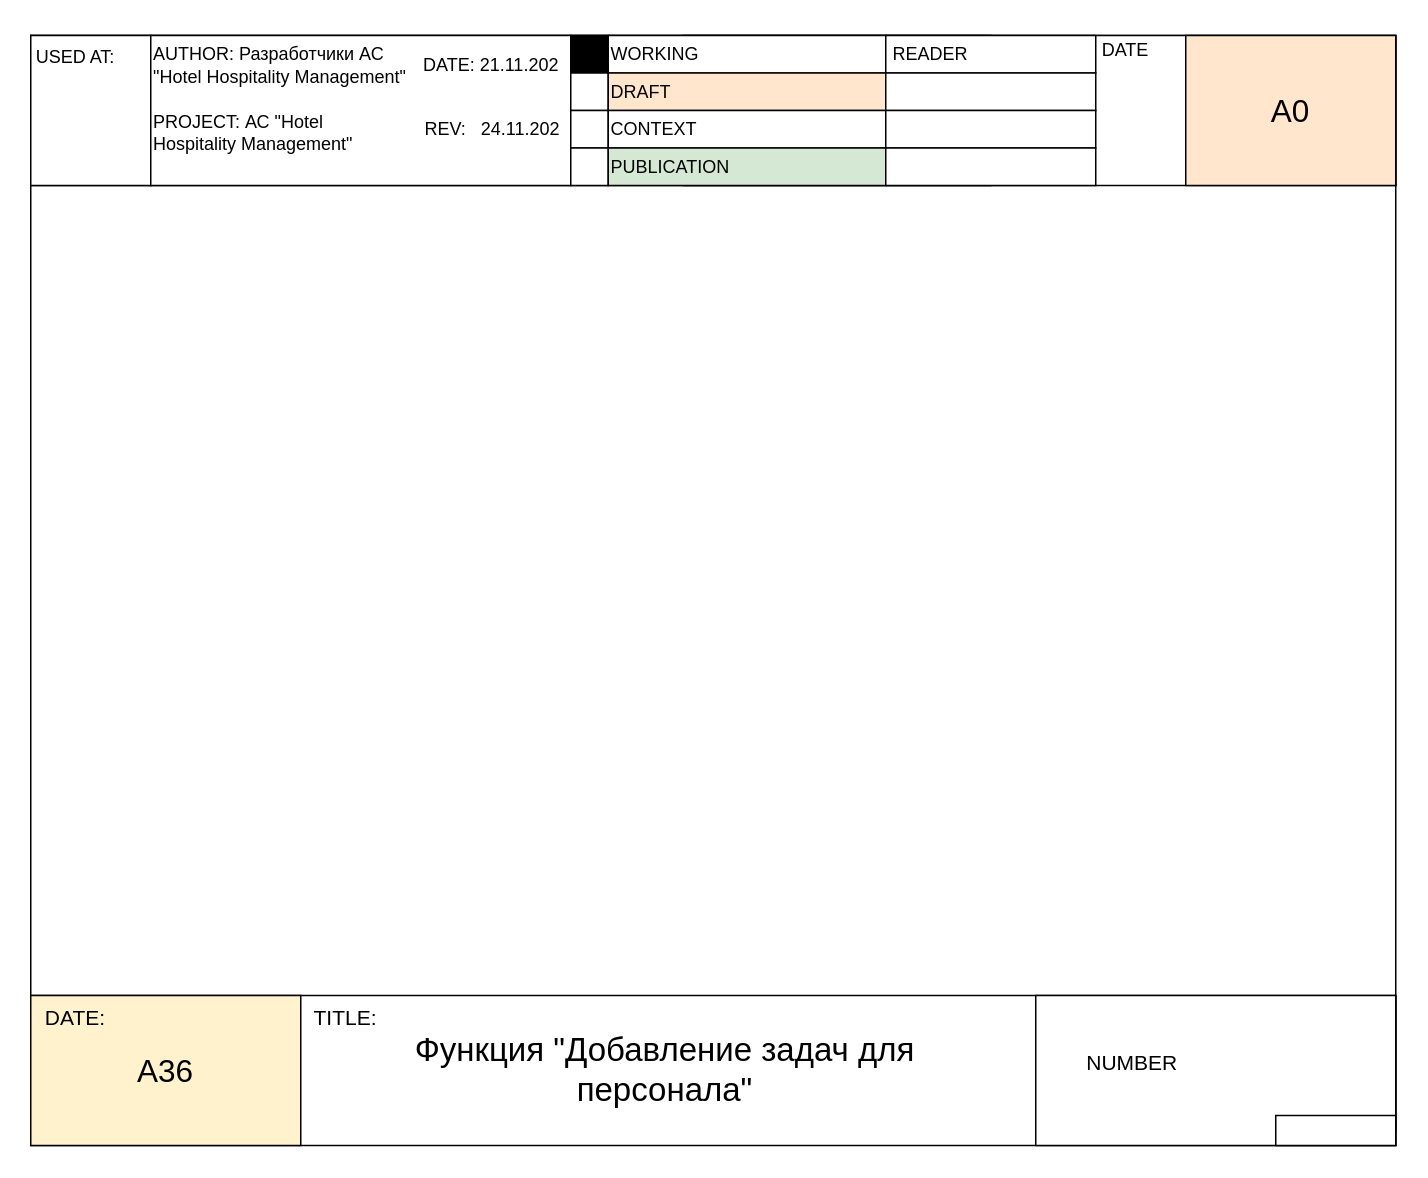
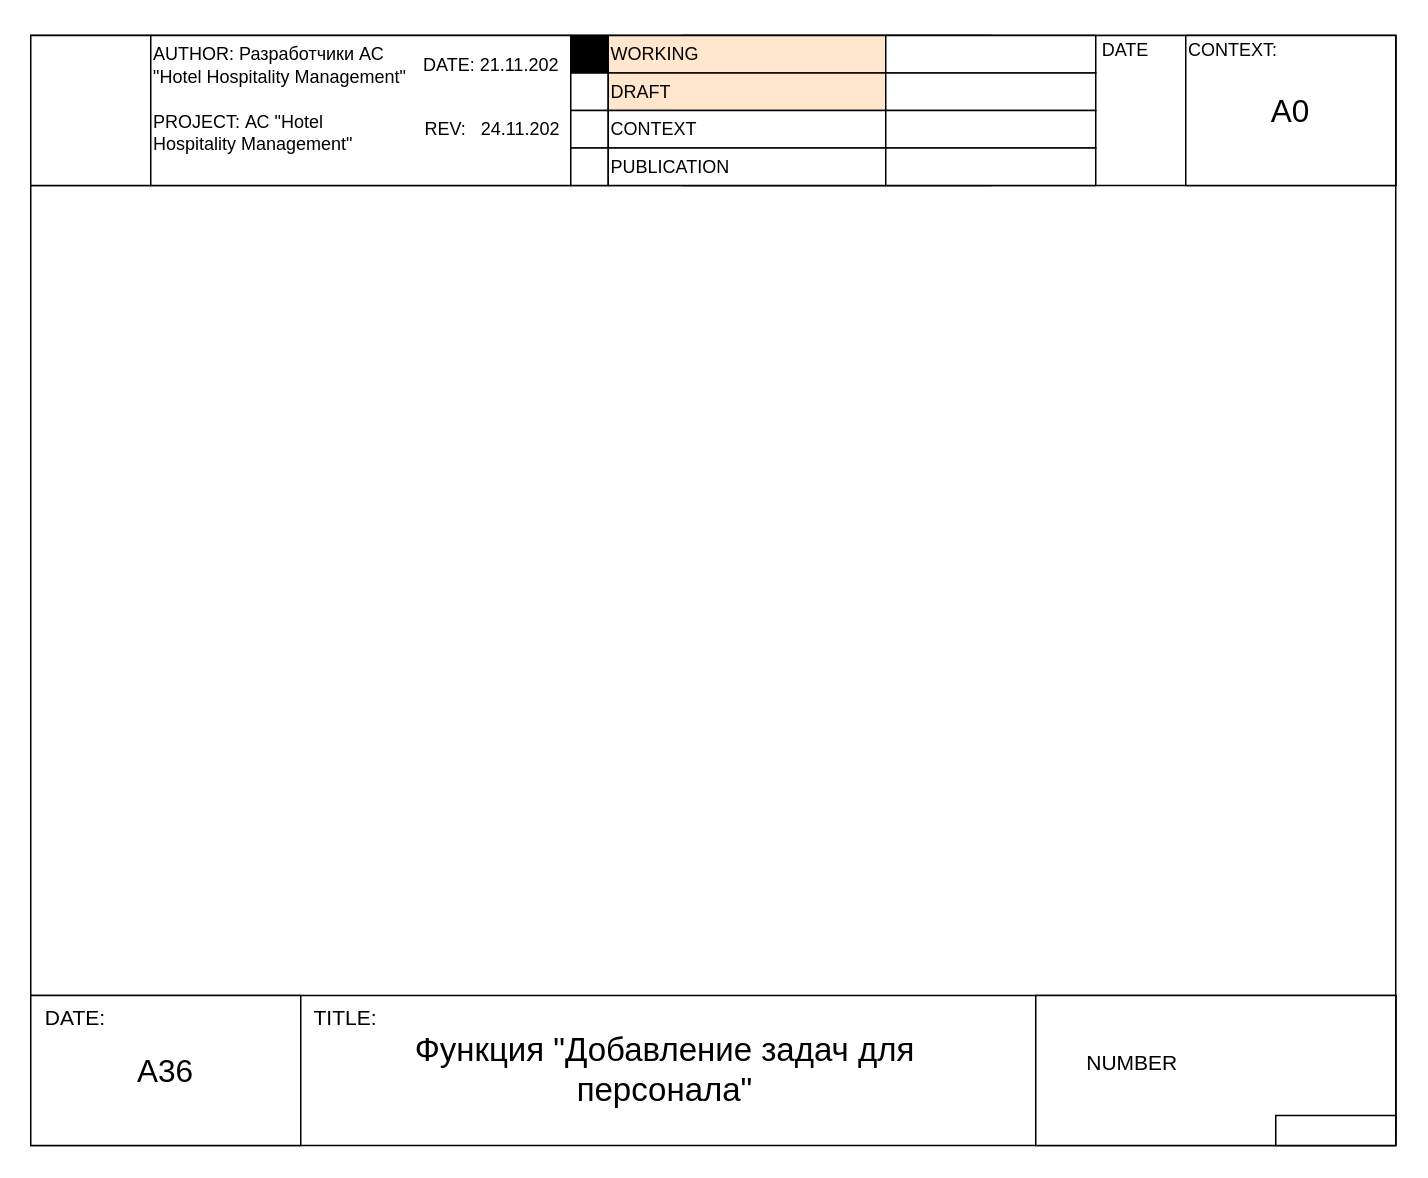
node "CONTEXT:": added
node "WORKING": fillcolor #ffffff -> #ffe6cc
node "READER": removed
node "USED AT:": removed
node "A0": fillcolor #ffe6cc -> #ffffff
node "PUBLICATION": fillcolor #d5e8d4 -> #ffffff
node "А36": fillcolor #fff2cc -> #ffffff
